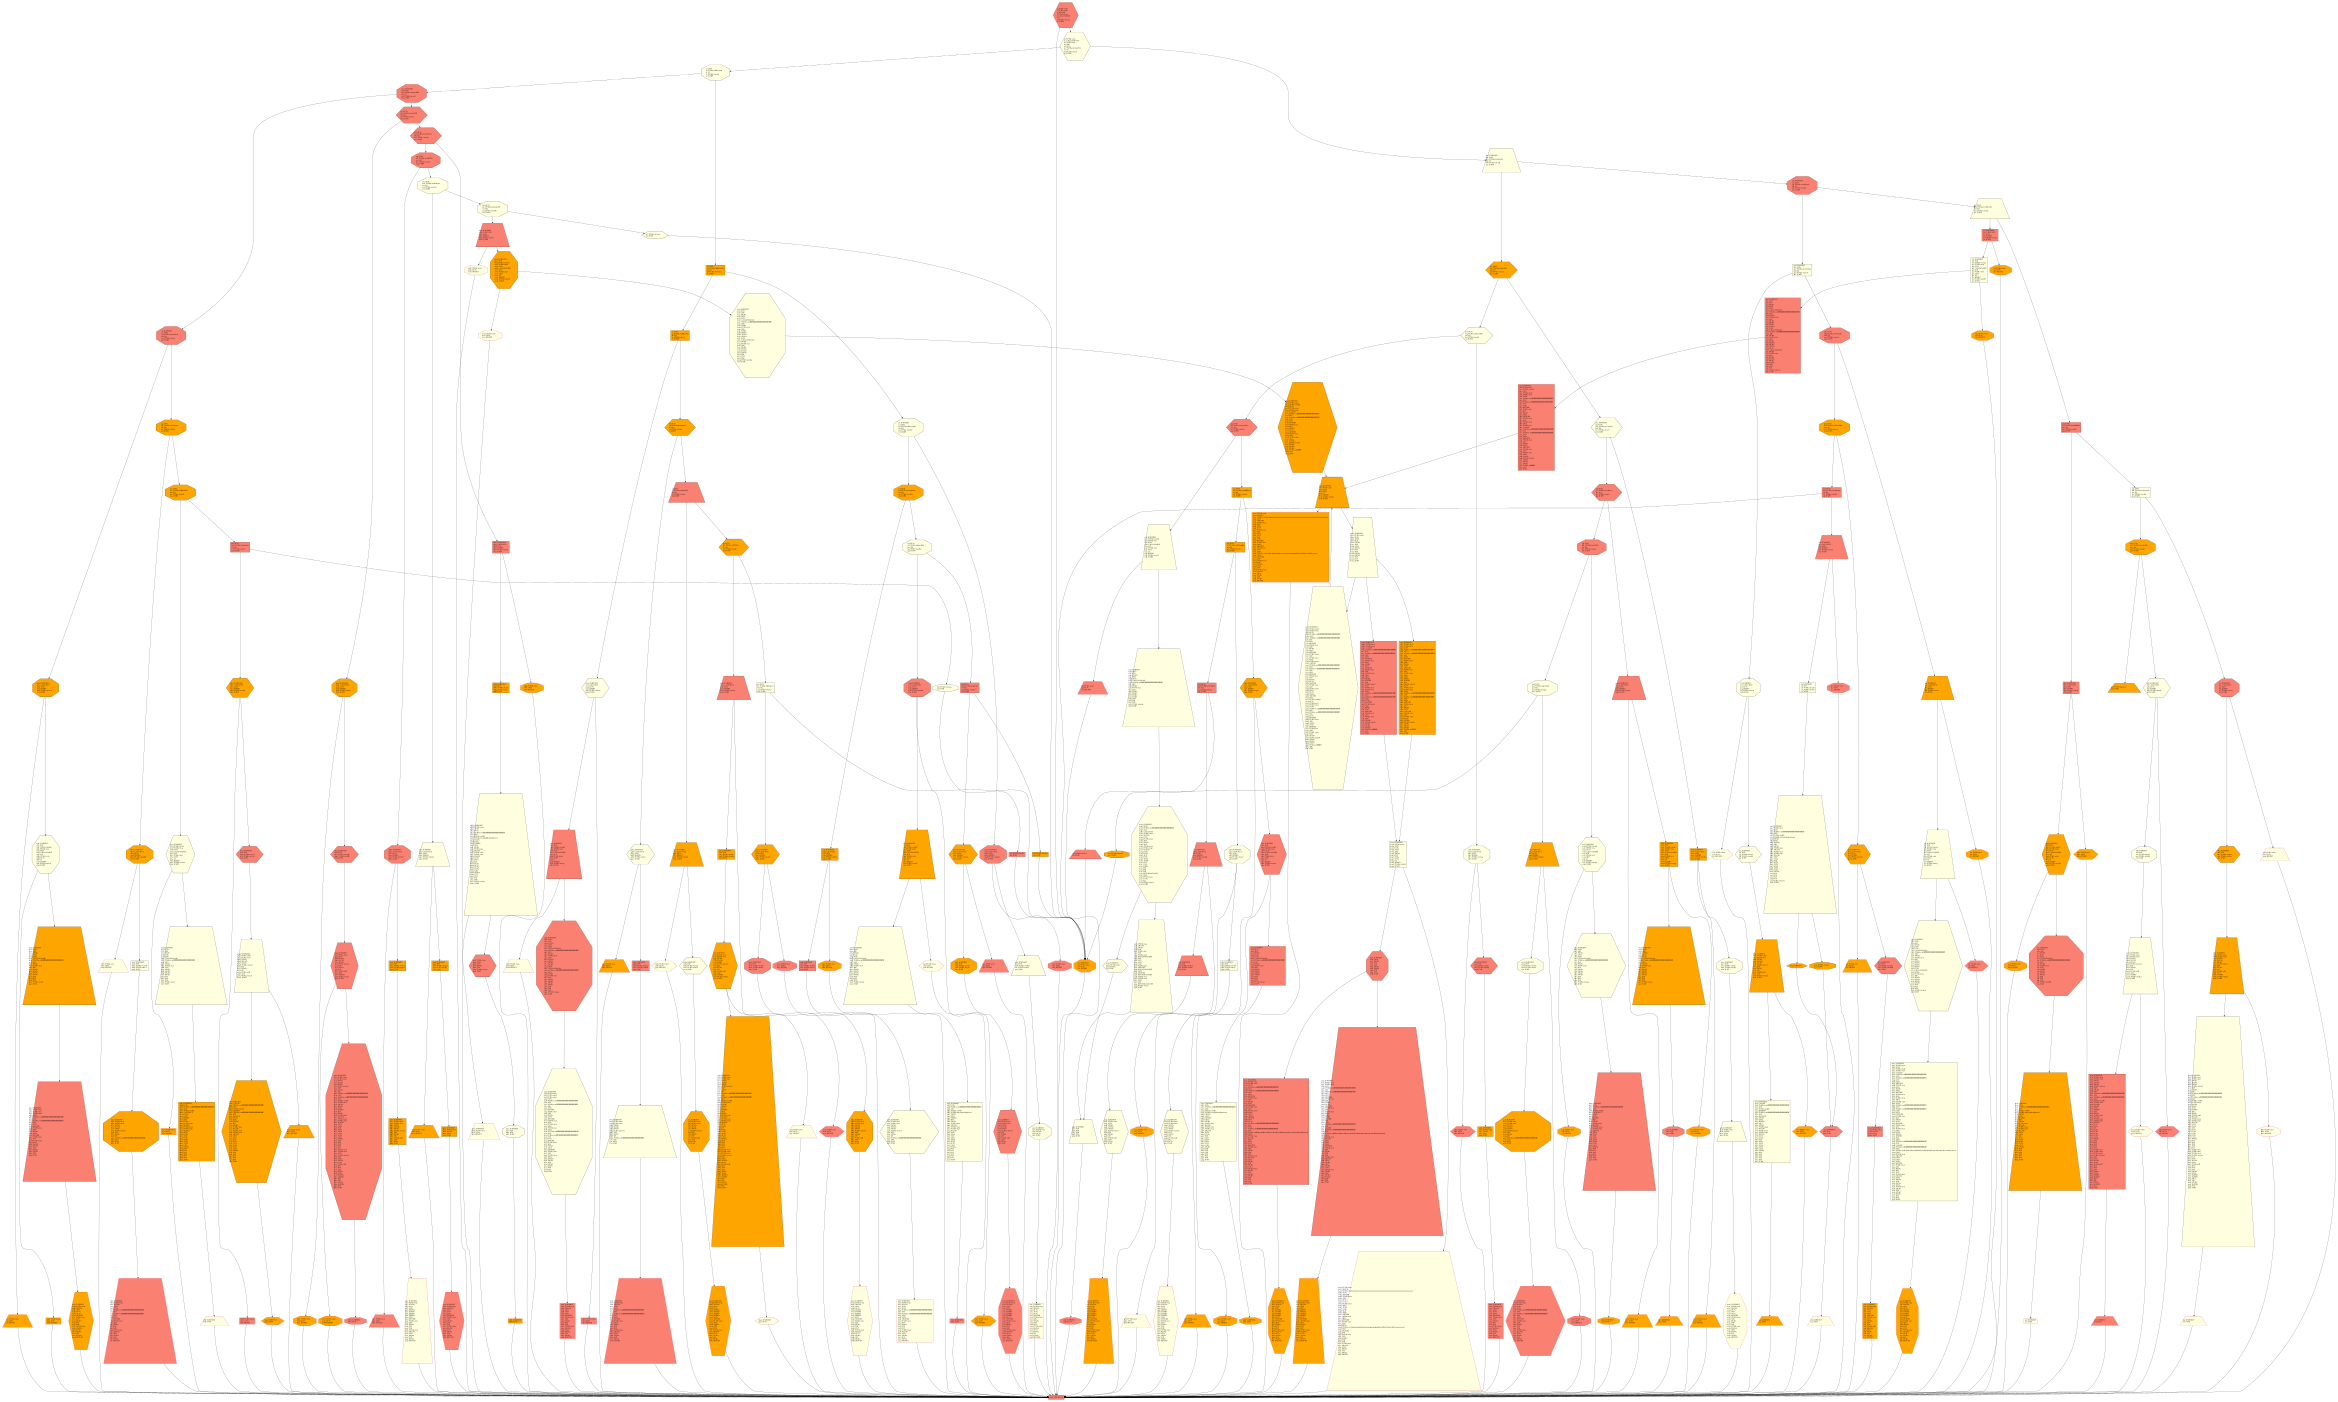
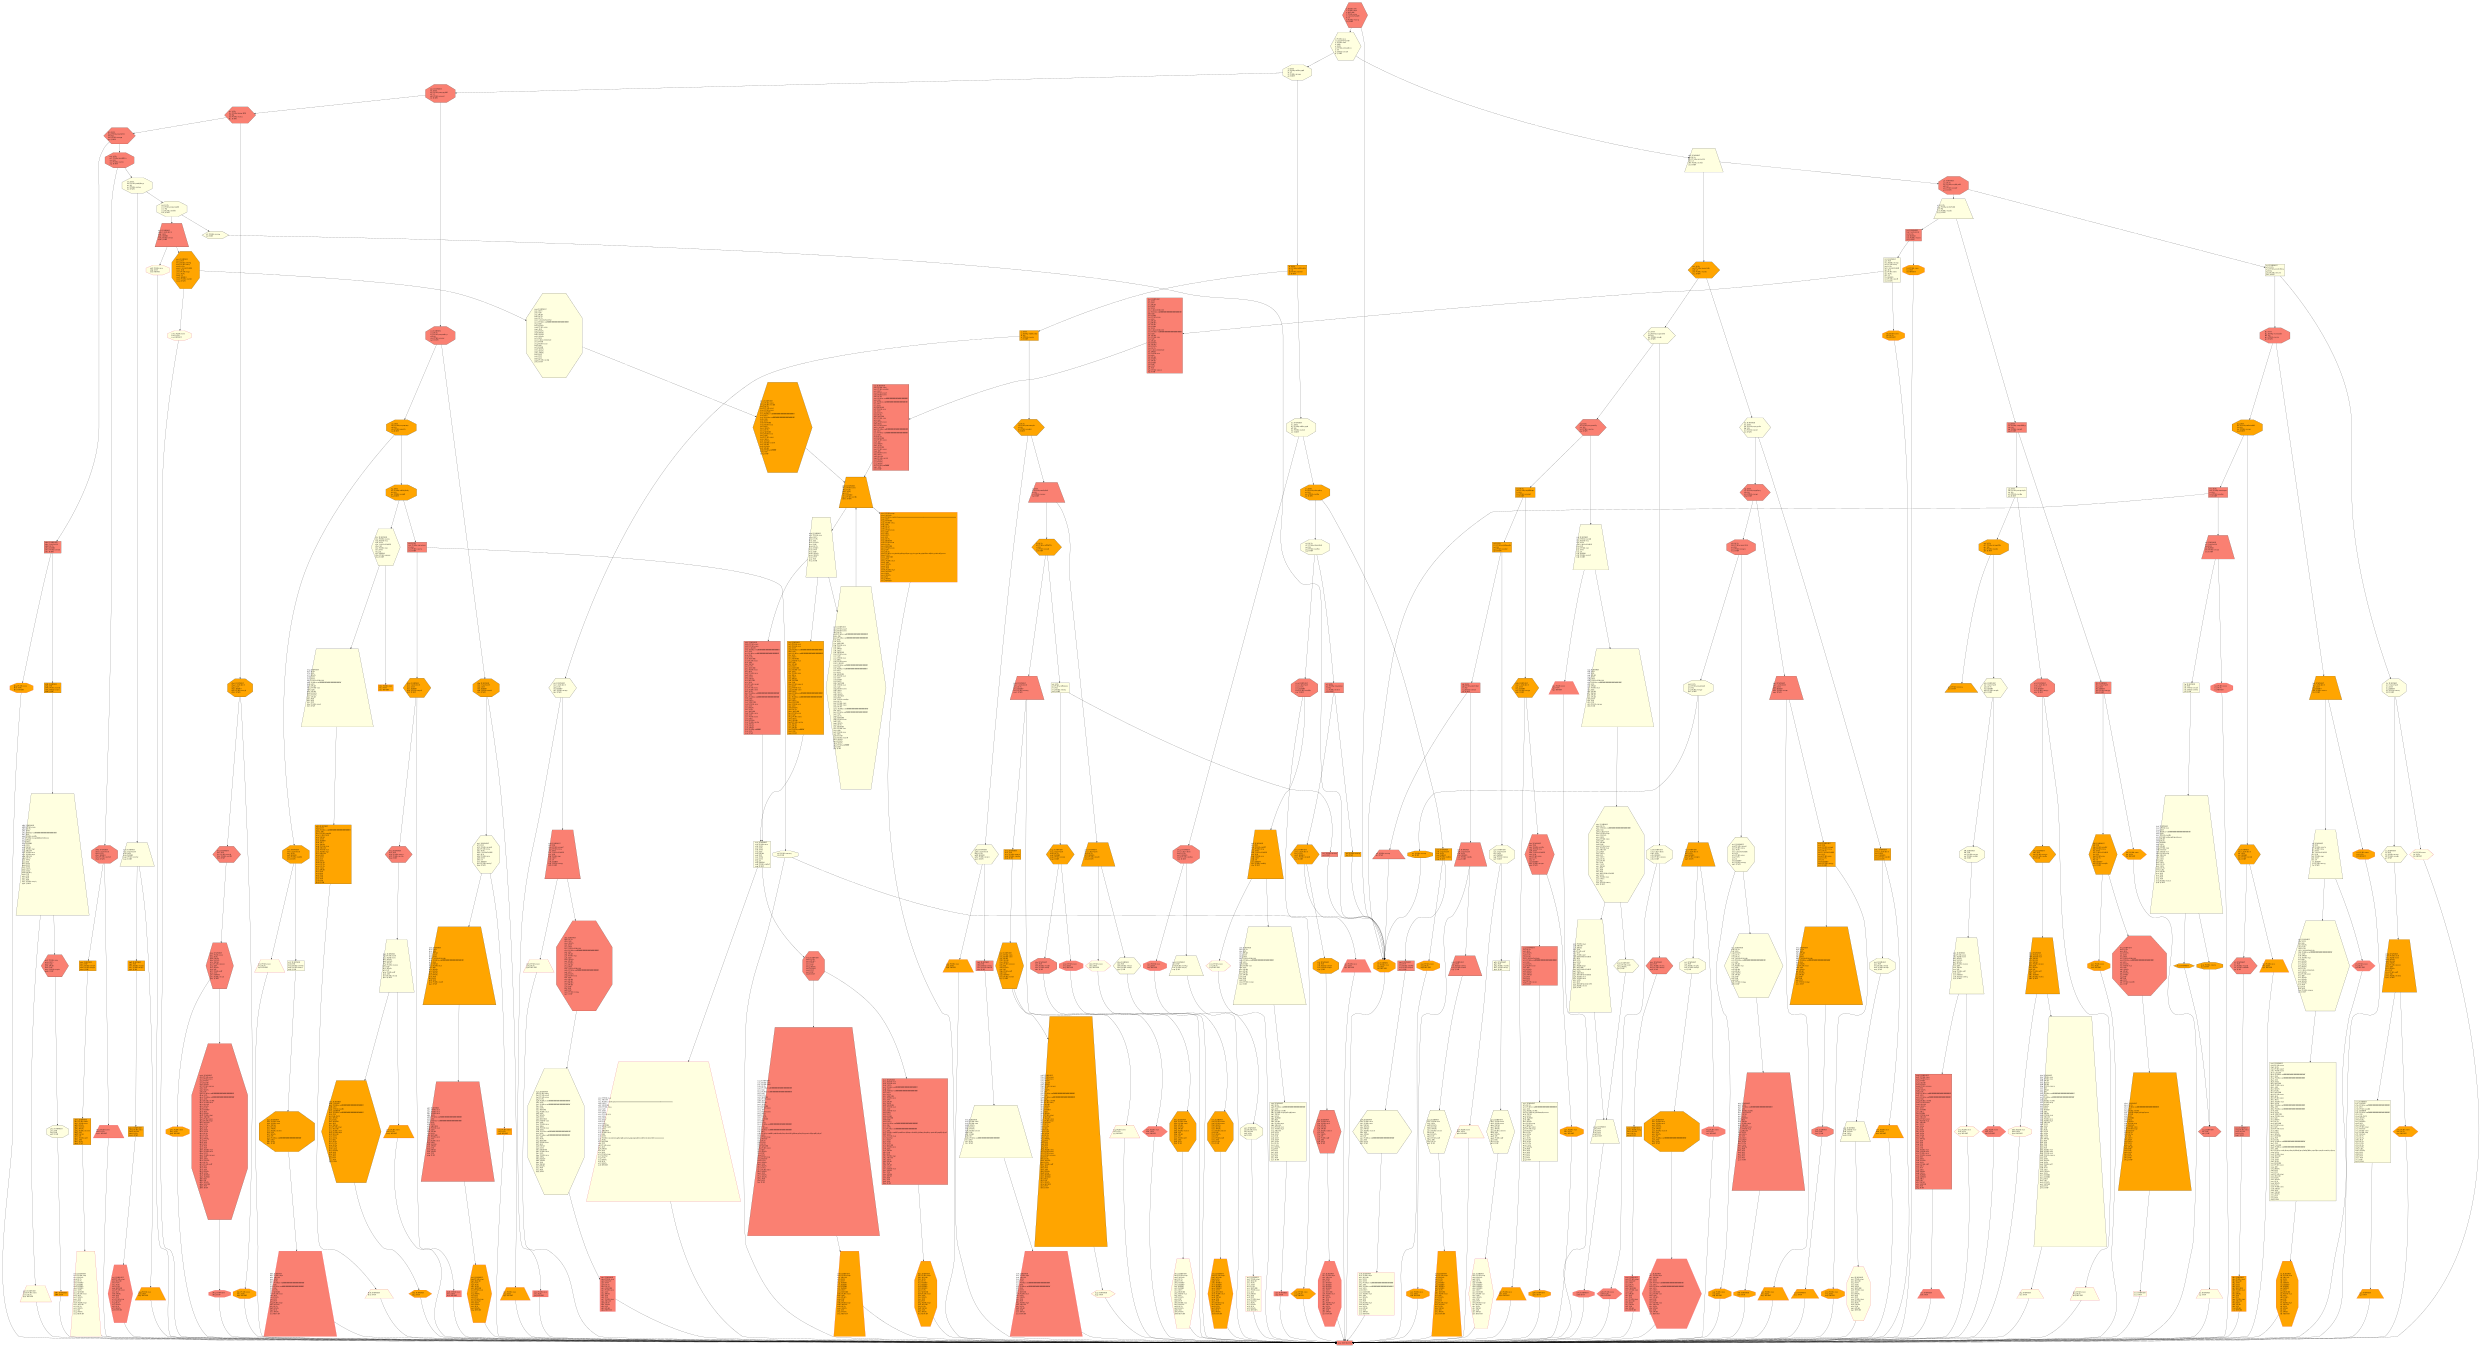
edge "1770: PUSH1 0x00 1772: DUP1 1773: REVERT" -> "6169: EXIT BLOCK": now "276: PUSH2 0x0204 279: JUMP" -> "6169: EXIT BLOCK"
